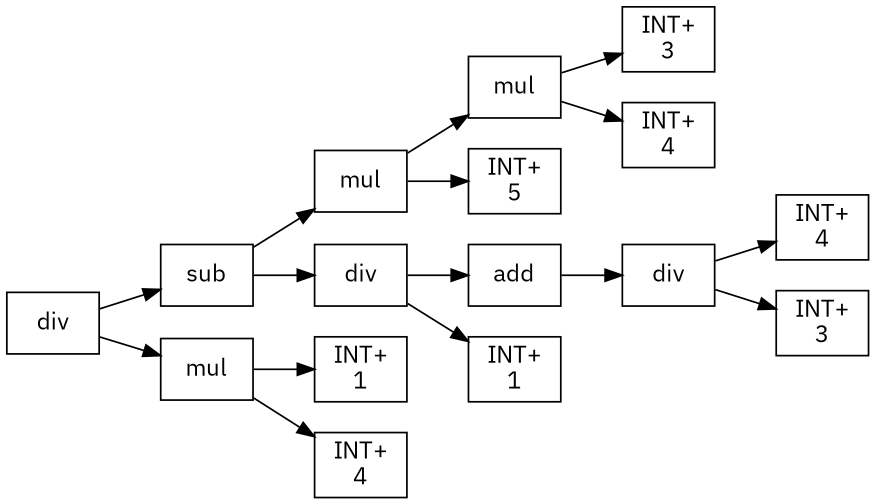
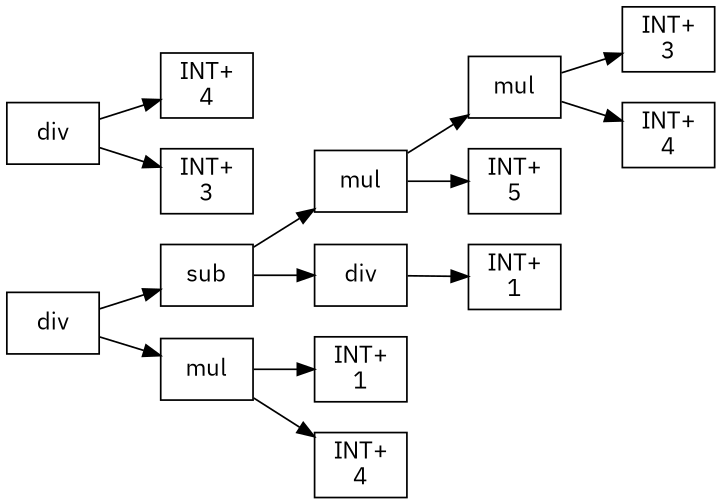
node "add": removed
